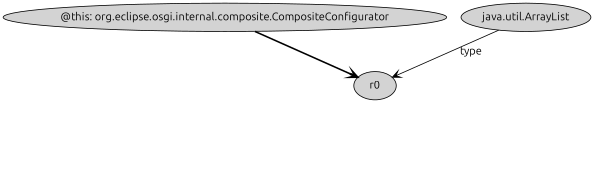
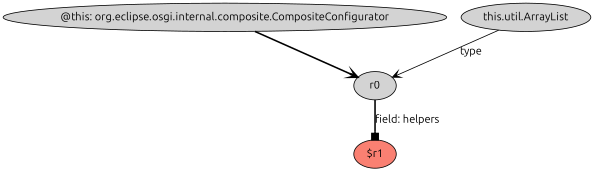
node "java.util.ArrayList": label "java.util.ArrayList" -> "this.util.ArrayList"
node "$r1": added
